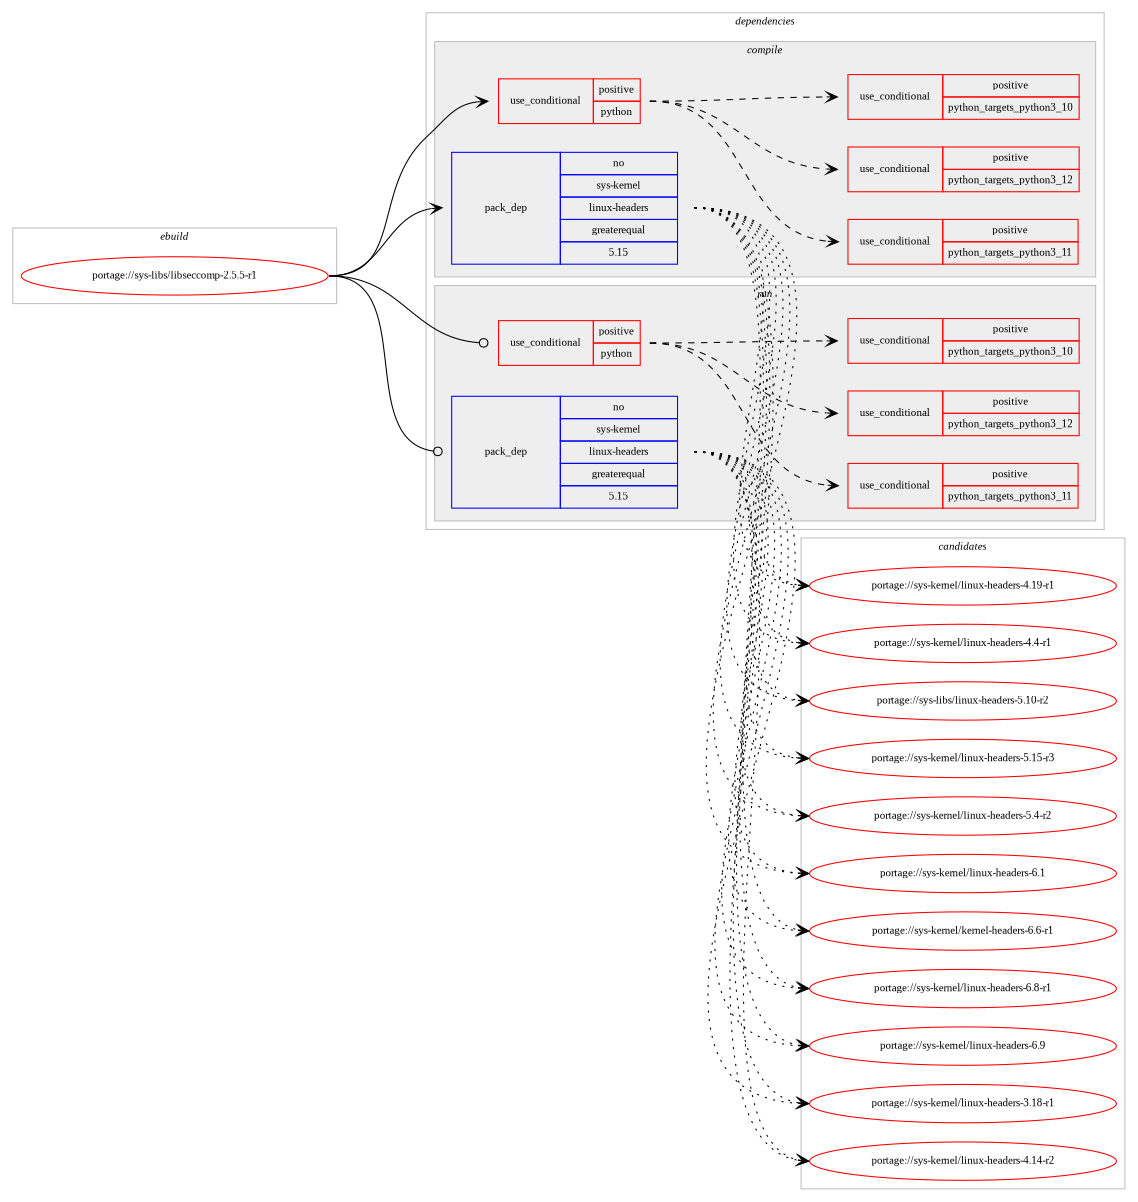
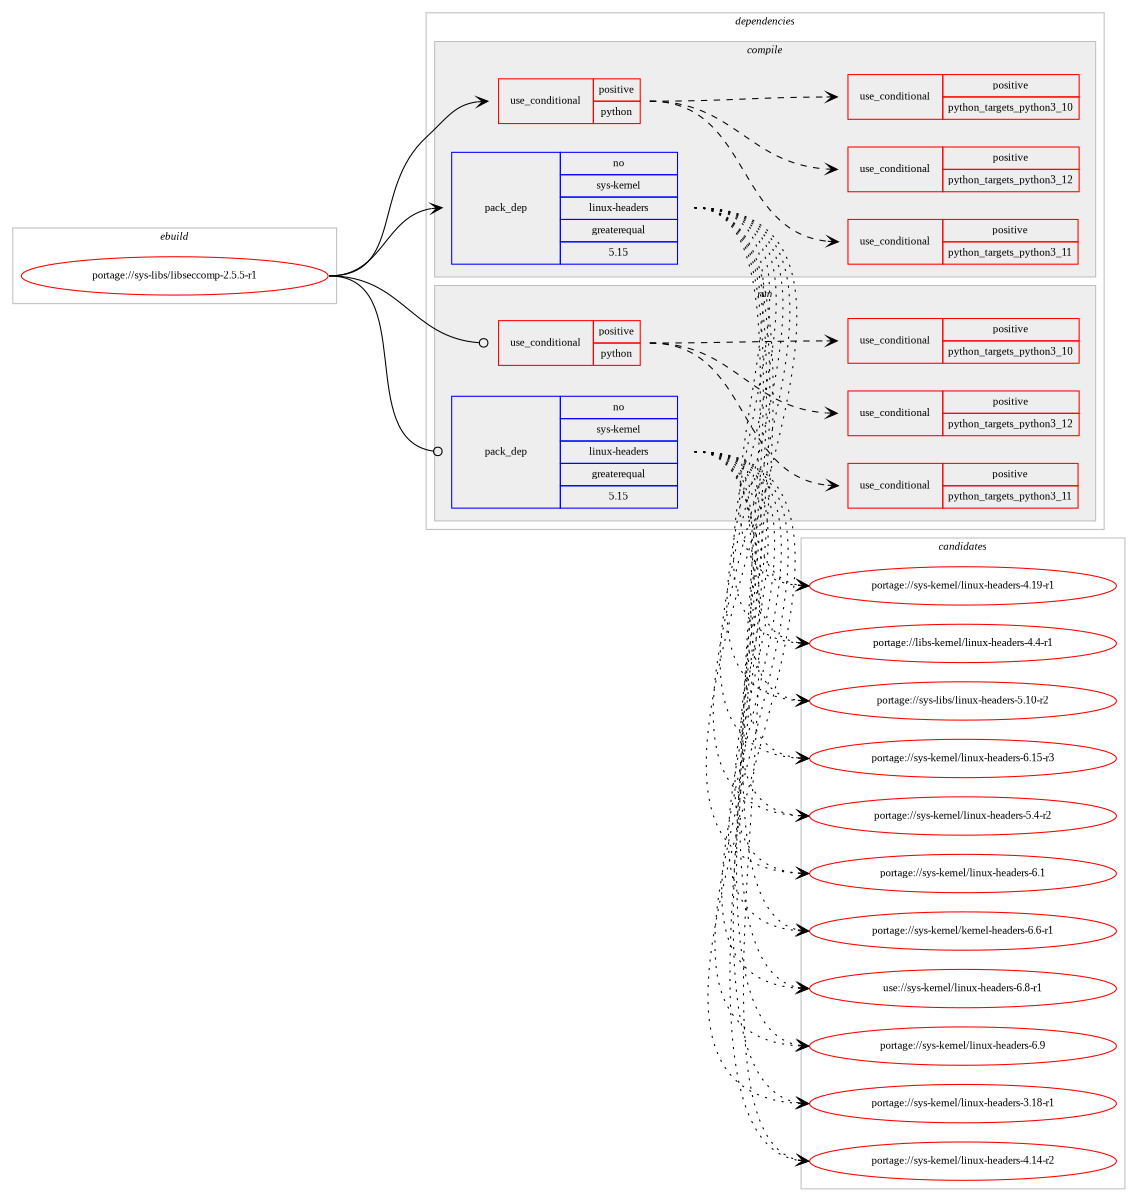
node "portage://sys-kernel/linux-headers-4.4-r1": label "portage://sys-kernel/linux-headers-4.4-r1" -> "portage://libs-kernel/linux-headers-4.4-r1"
node "portage://sys-kernel/linux-headers-5.15-r3": label "portage://sys-kernel/linux-headers-5.15-r3" -> "portage://sys-kernel/linux-headers-6.15-r3"
node "portage://sys-kernel/linux-headers-6.8-r1": label "portage://sys-kernel/linux-headers-6.8-r1" -> "use://sys-kernel/linux-headers-6.8-r1"
